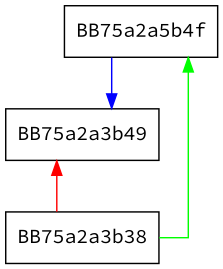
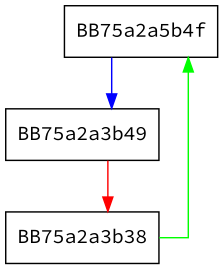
edge "BB75a2a3b38" -> "BB75a2a3b49": reversed
